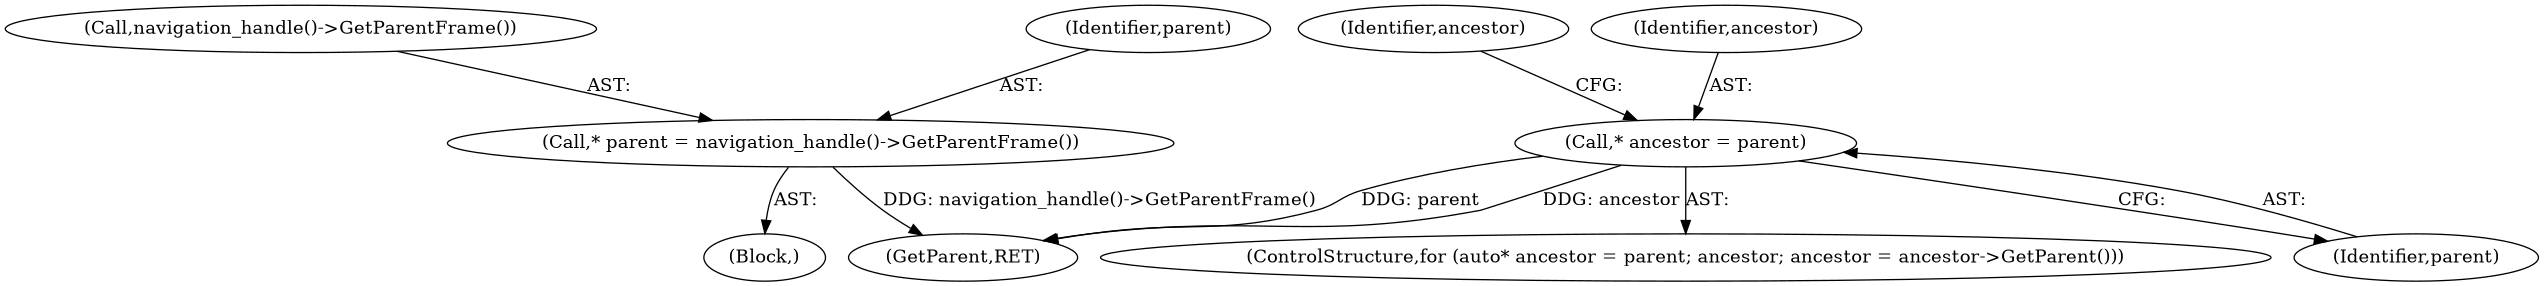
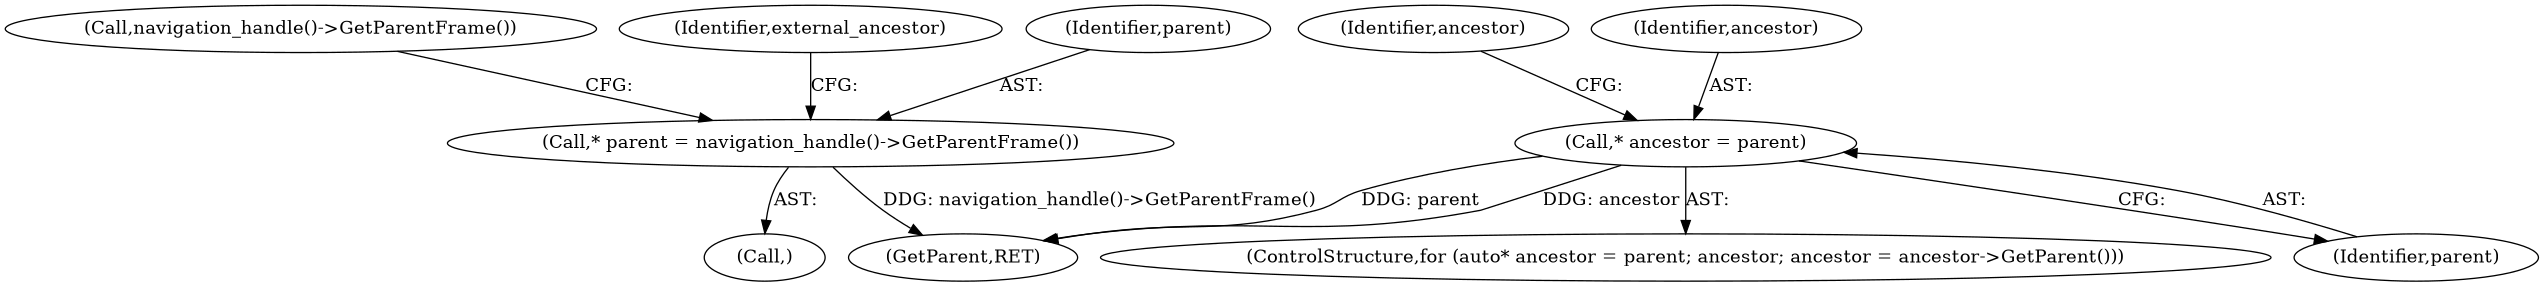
node "(Identifier,external_ancestor)": added
edge "(Call,navigation_handle()->GetParentFrame())" -> "(Call,* parent = navigation_handle()->GetParentFrame())": label "AST: " -> "CFG: "
node "(Block,)": label "(Block,)" -> "(Call,)"
